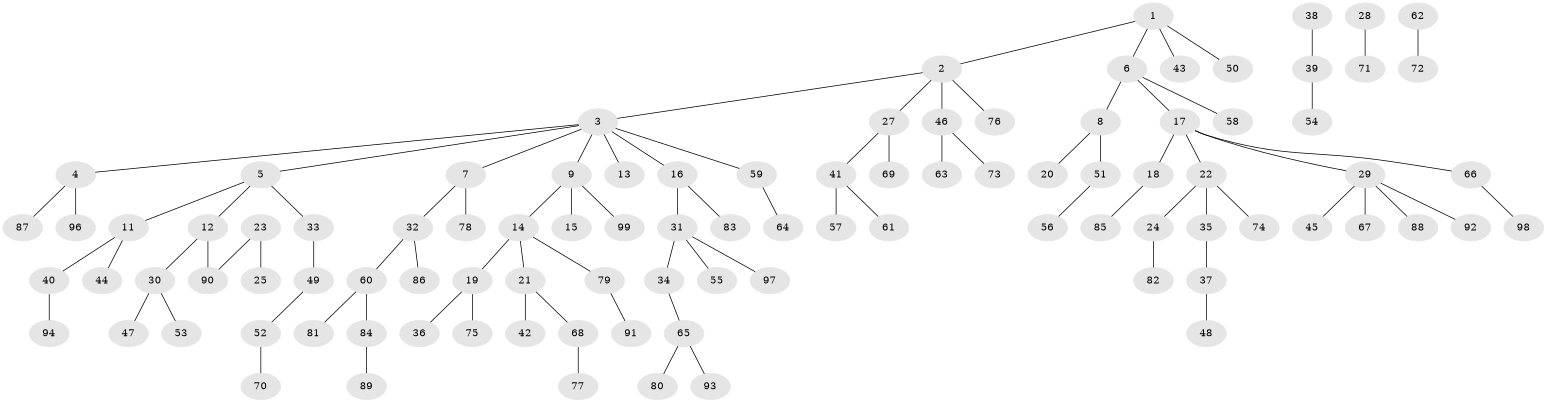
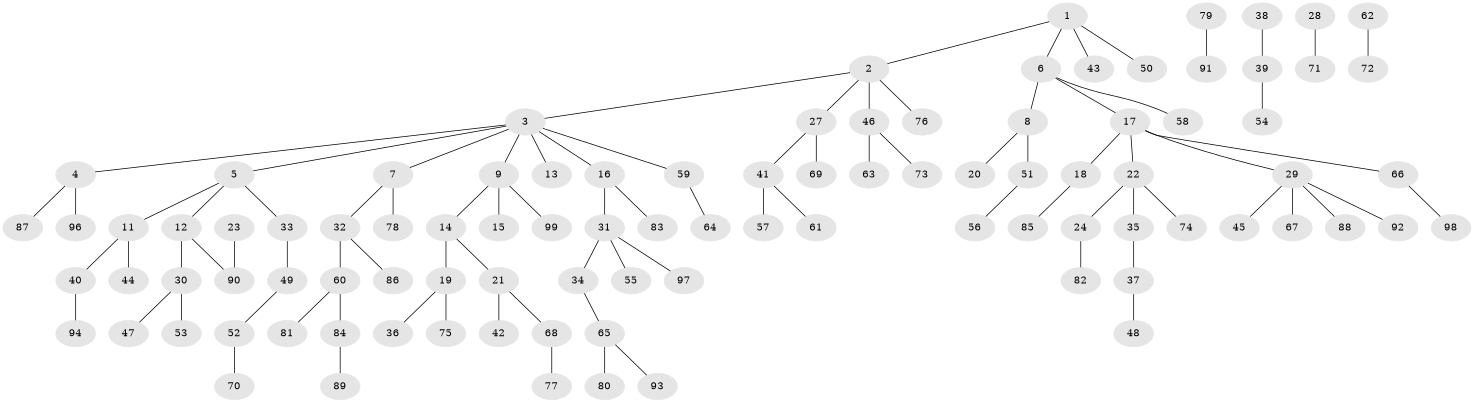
edge "14" -- "79": removed
node "25": removed
